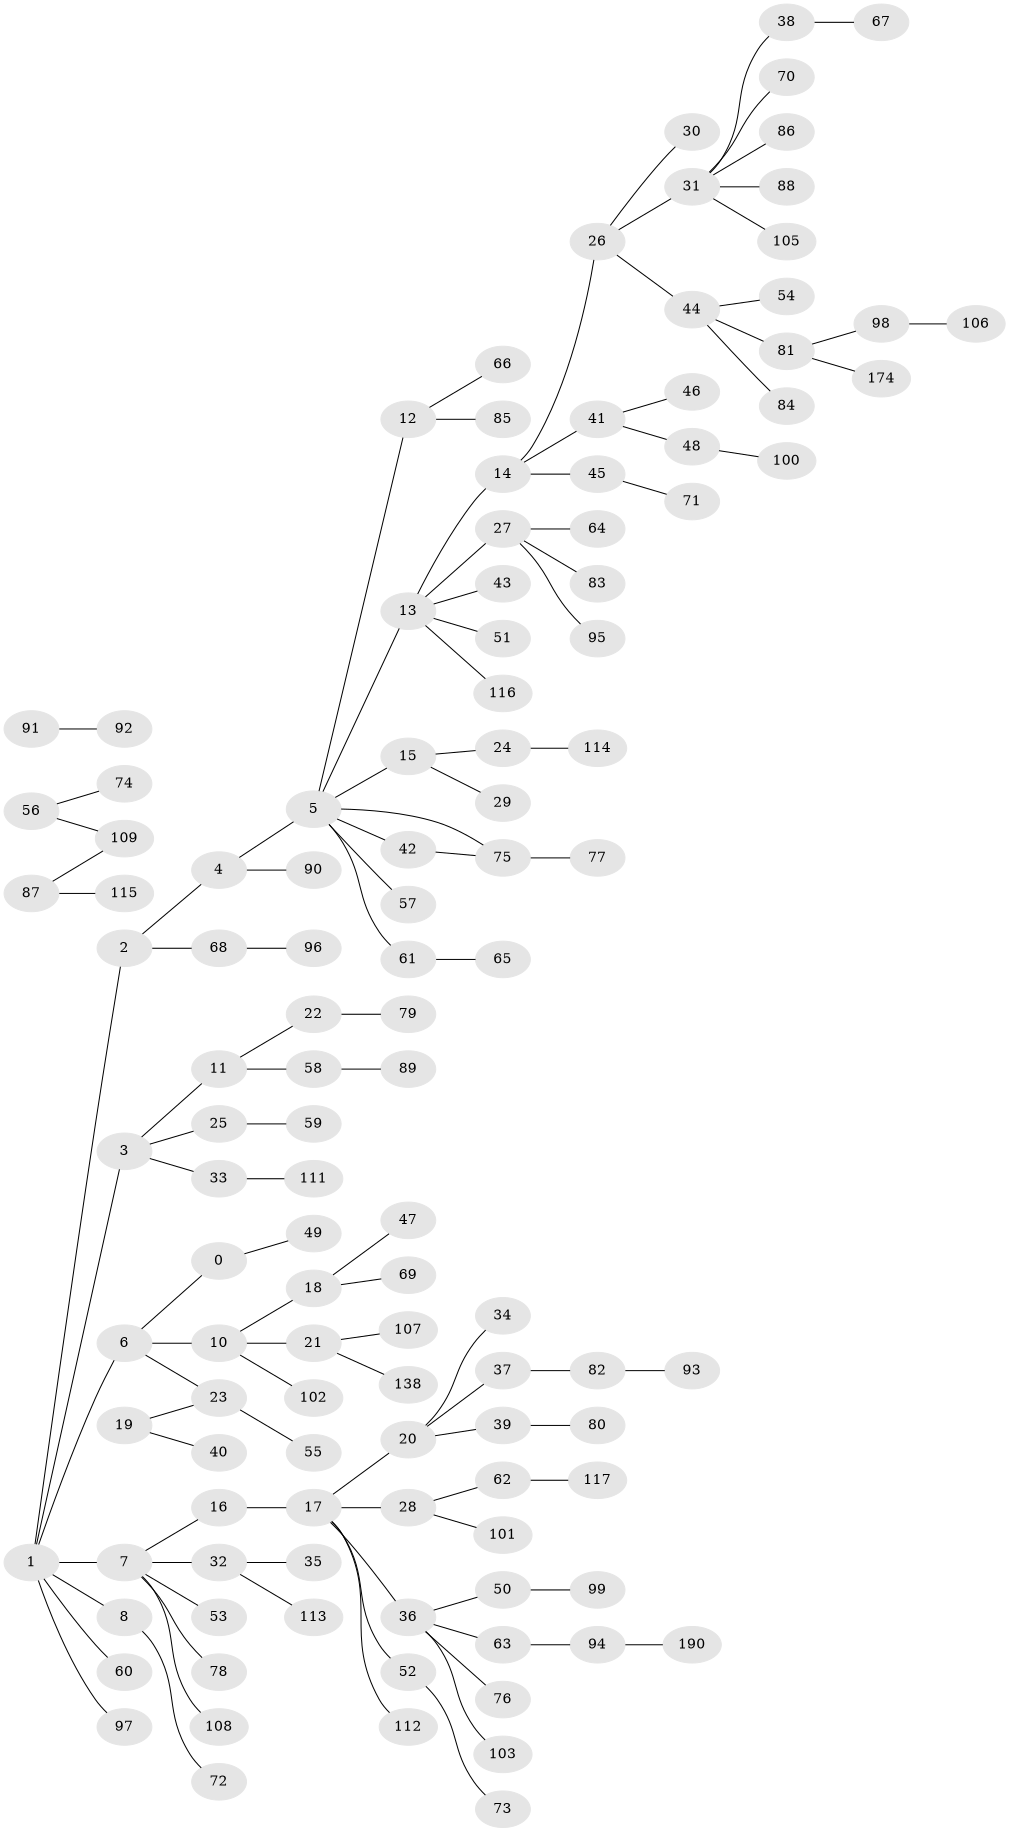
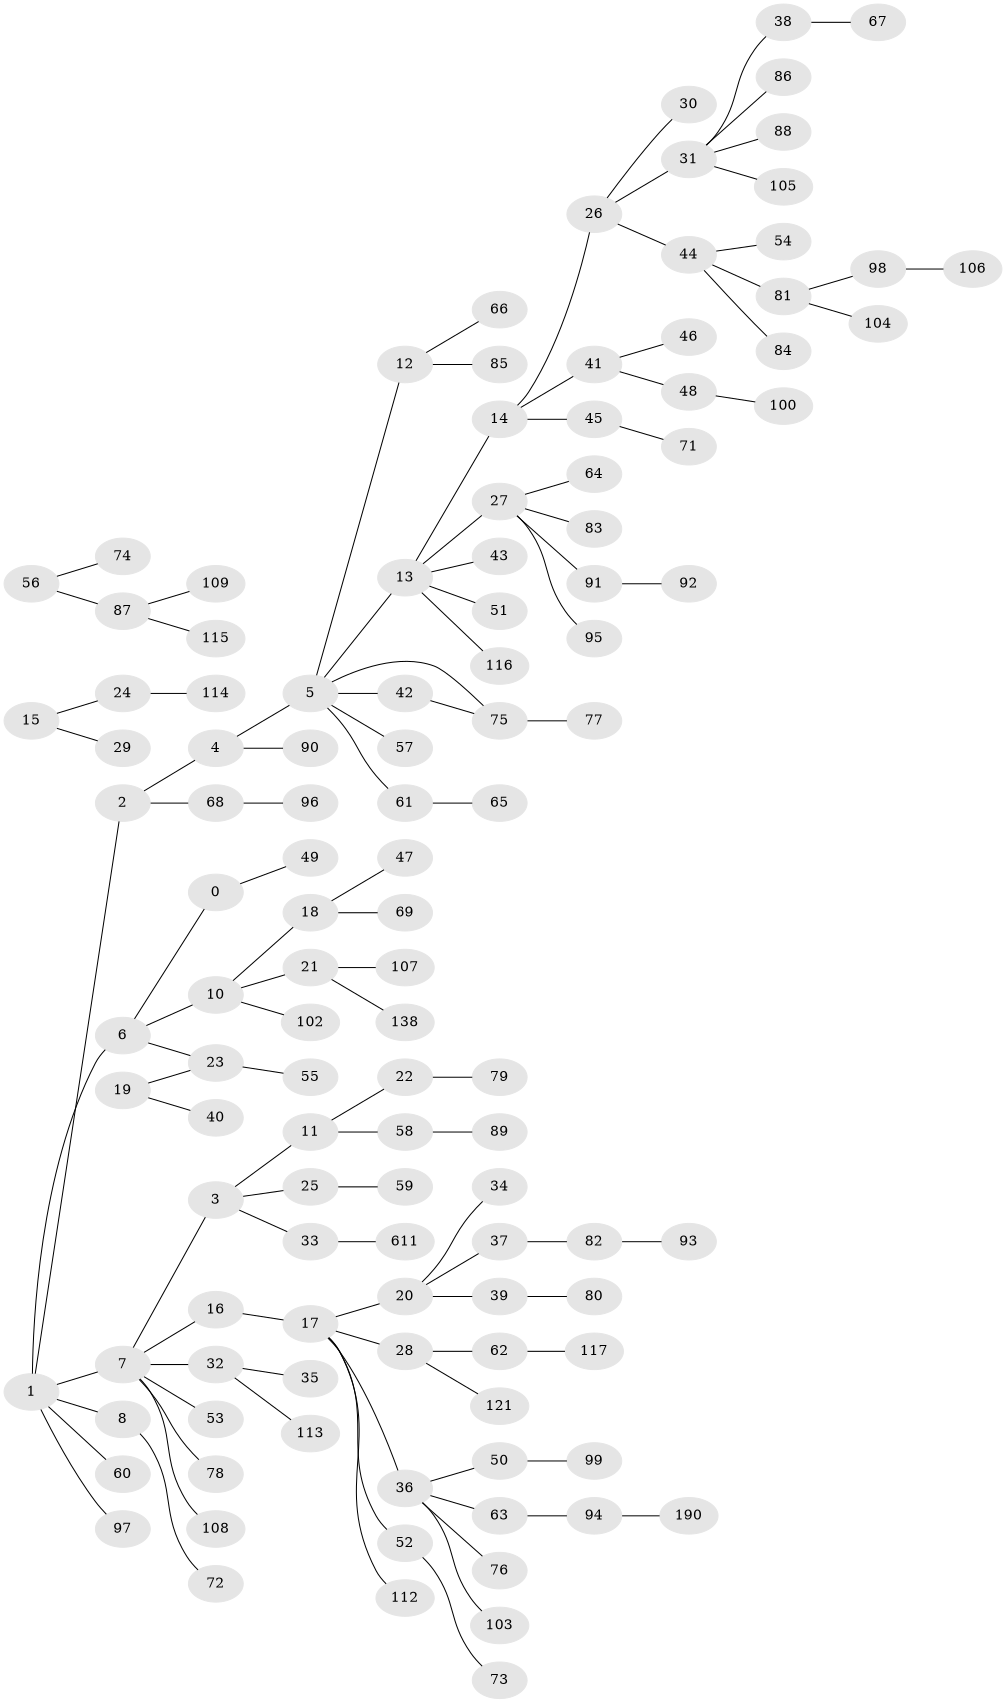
node "70": removed
node "174": label "174" -> "104"
edge "27" -- "91": added
edge "15" -- "5": removed
edge "56" -- "109": now "56" -- "87"
node "111": label "111" -> "611"
edge "3" -- "1": now "3" -- "7"
node "101": label "101" -> "121"
